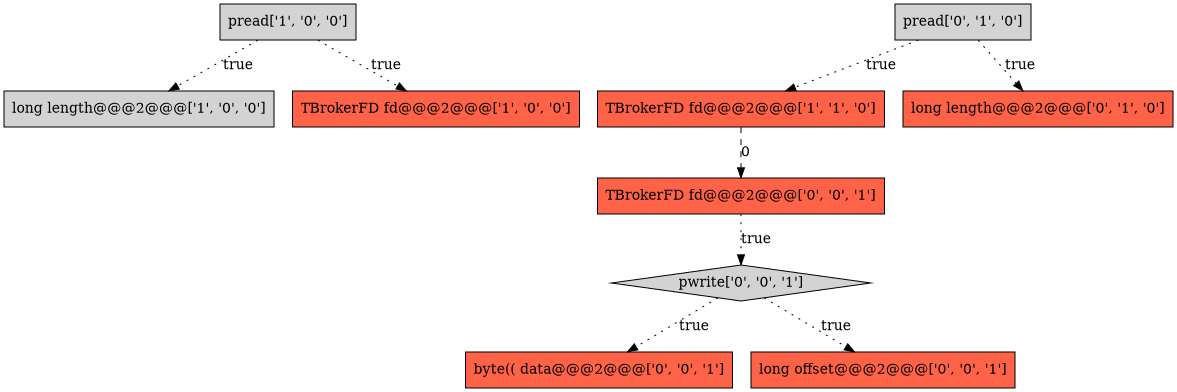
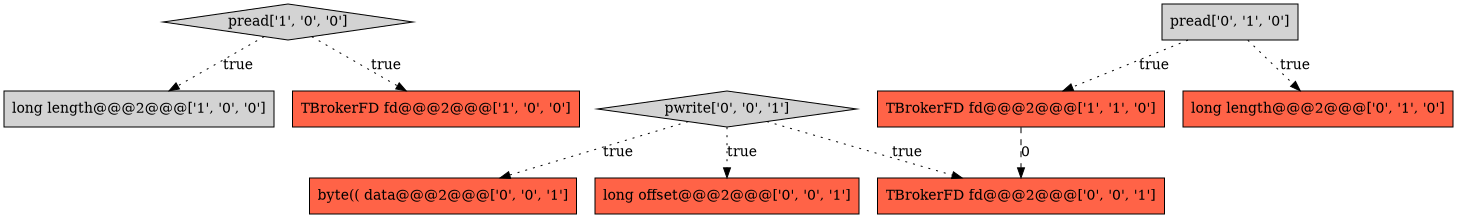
node "pread['1', '0', '0']": shape box -> diamond
edge "TBrokerFD fd@@@2@@@['0', '0', '1']" -> "pwrite['0', '0', '1']": reversed
